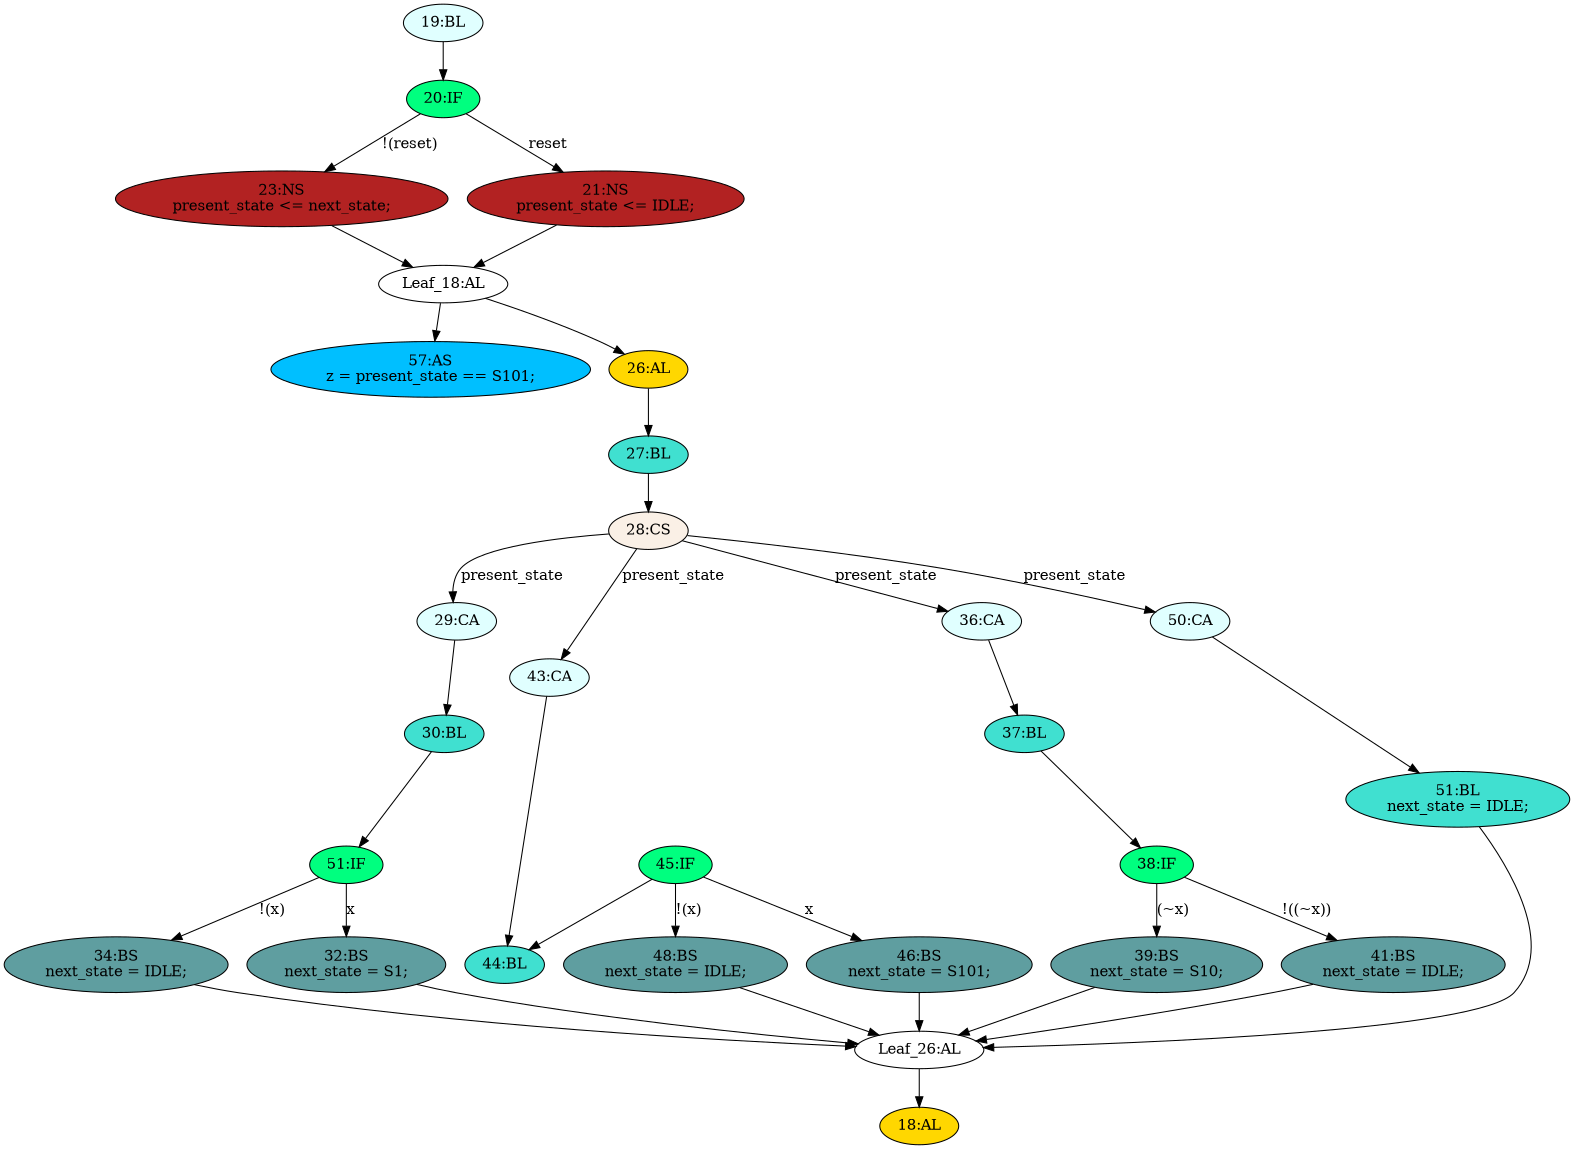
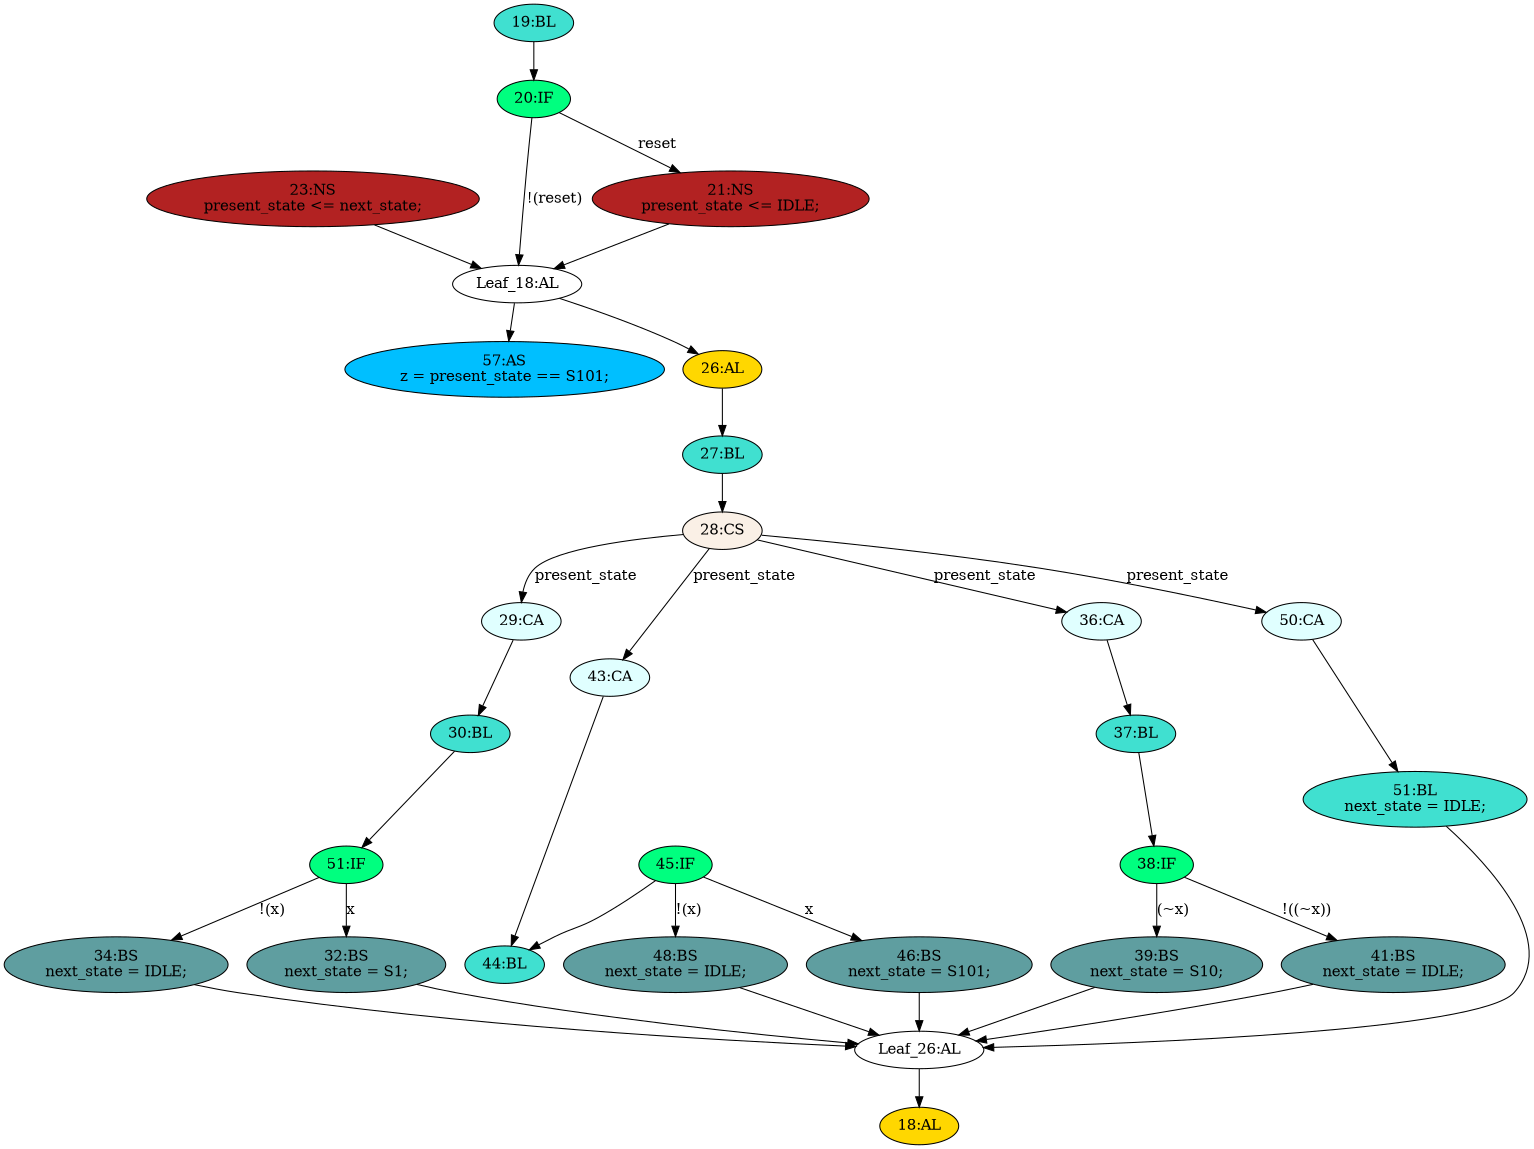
node "19:BL": fillcolor lightcyan -> turquoise
edge "20:IF" -> "23:NS present_state <= next_state;": now "20:IF" -> "Leaf_18:AL"
